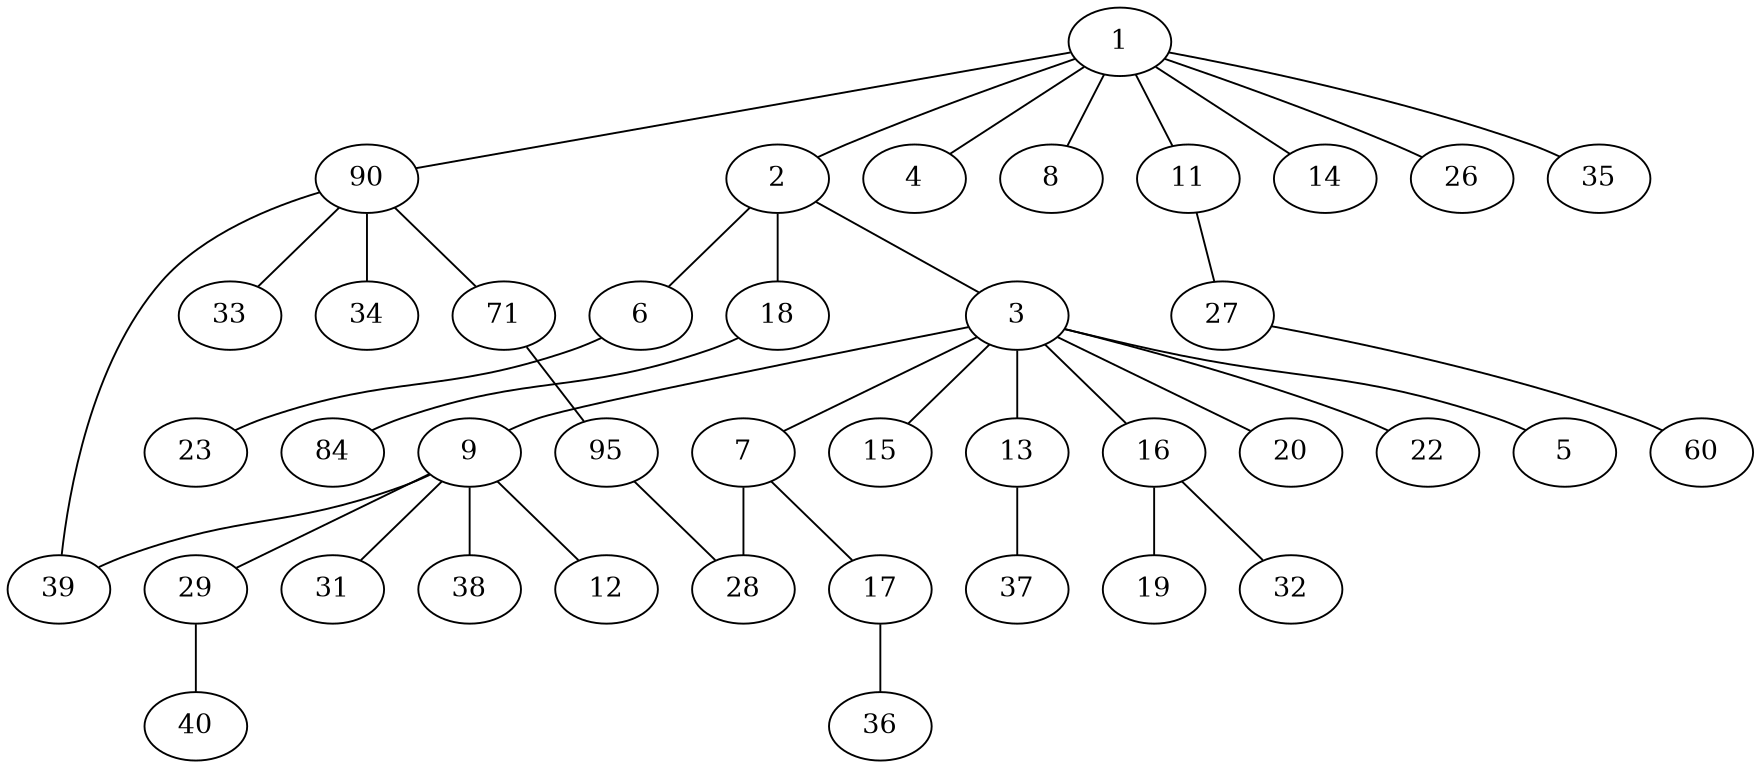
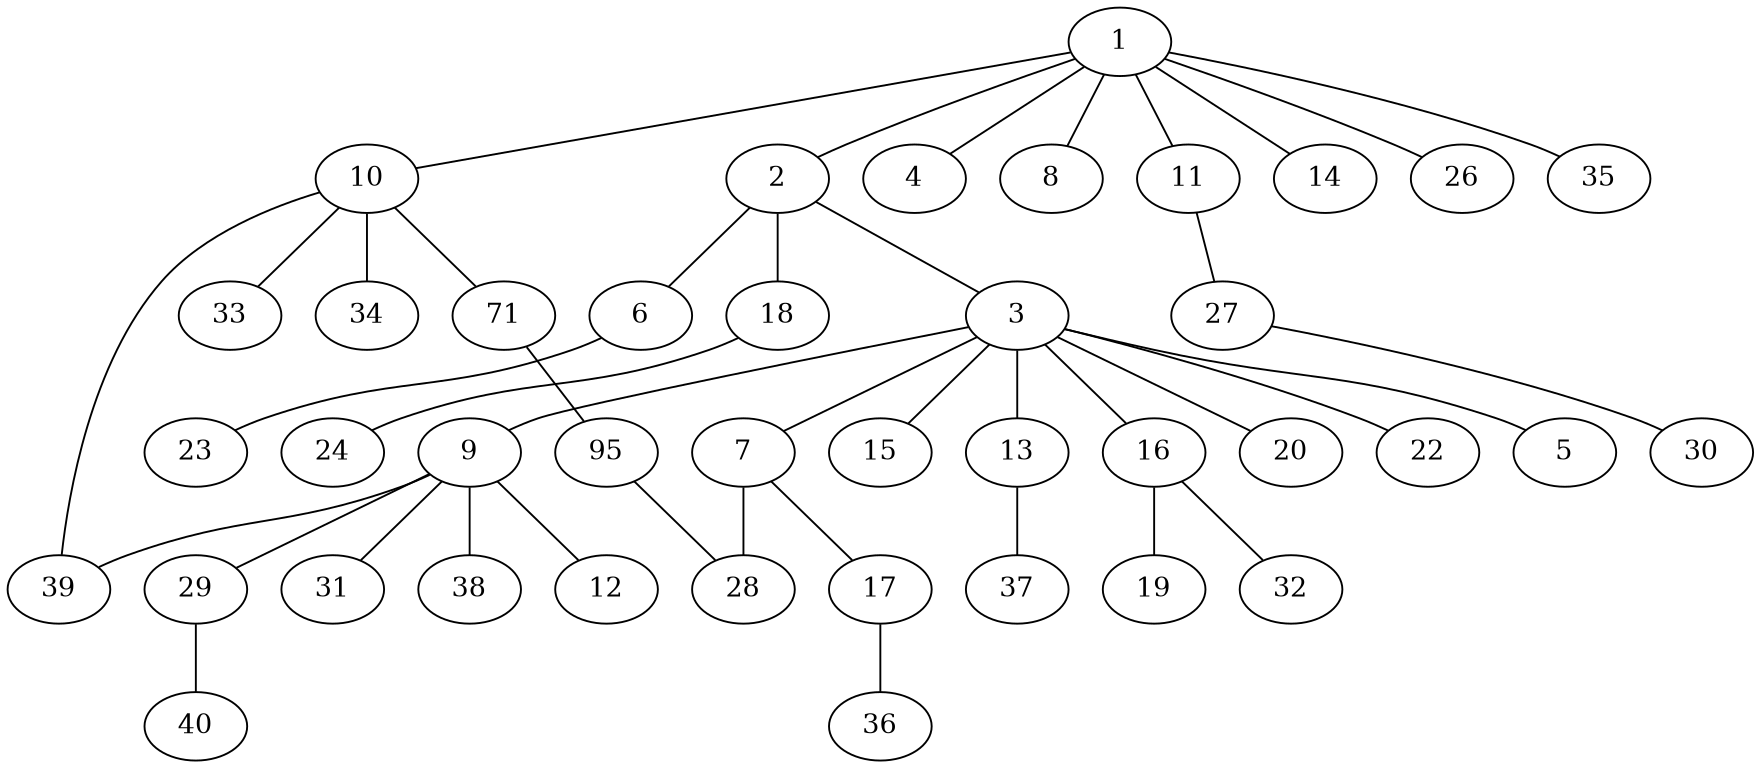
node "90": label "90" -> "10"
node "84": label "84" -> "24"
node "60": label "60" -> "30"
